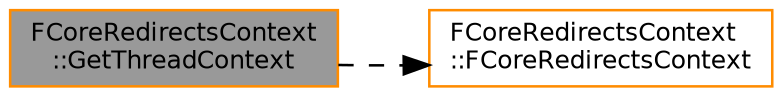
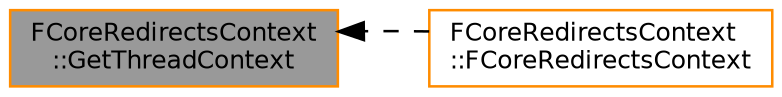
edge "FCoreRedirectsContext ::GetThreadContext" -> "FCoreRedirectsContext ::FCoreRedirectsContext": reversed
